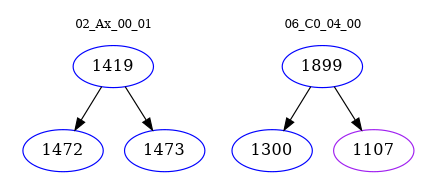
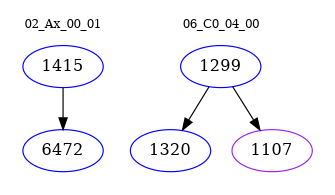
node "1419": label "1419" -> "1415"
node "1899": label "1899" -> "1299"
node "1472": label "1472" -> "6472"
node "1473": removed
node "1300": label "1300" -> "1320"
